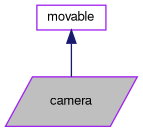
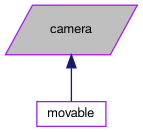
edge "camera" -> "movable": reversed
